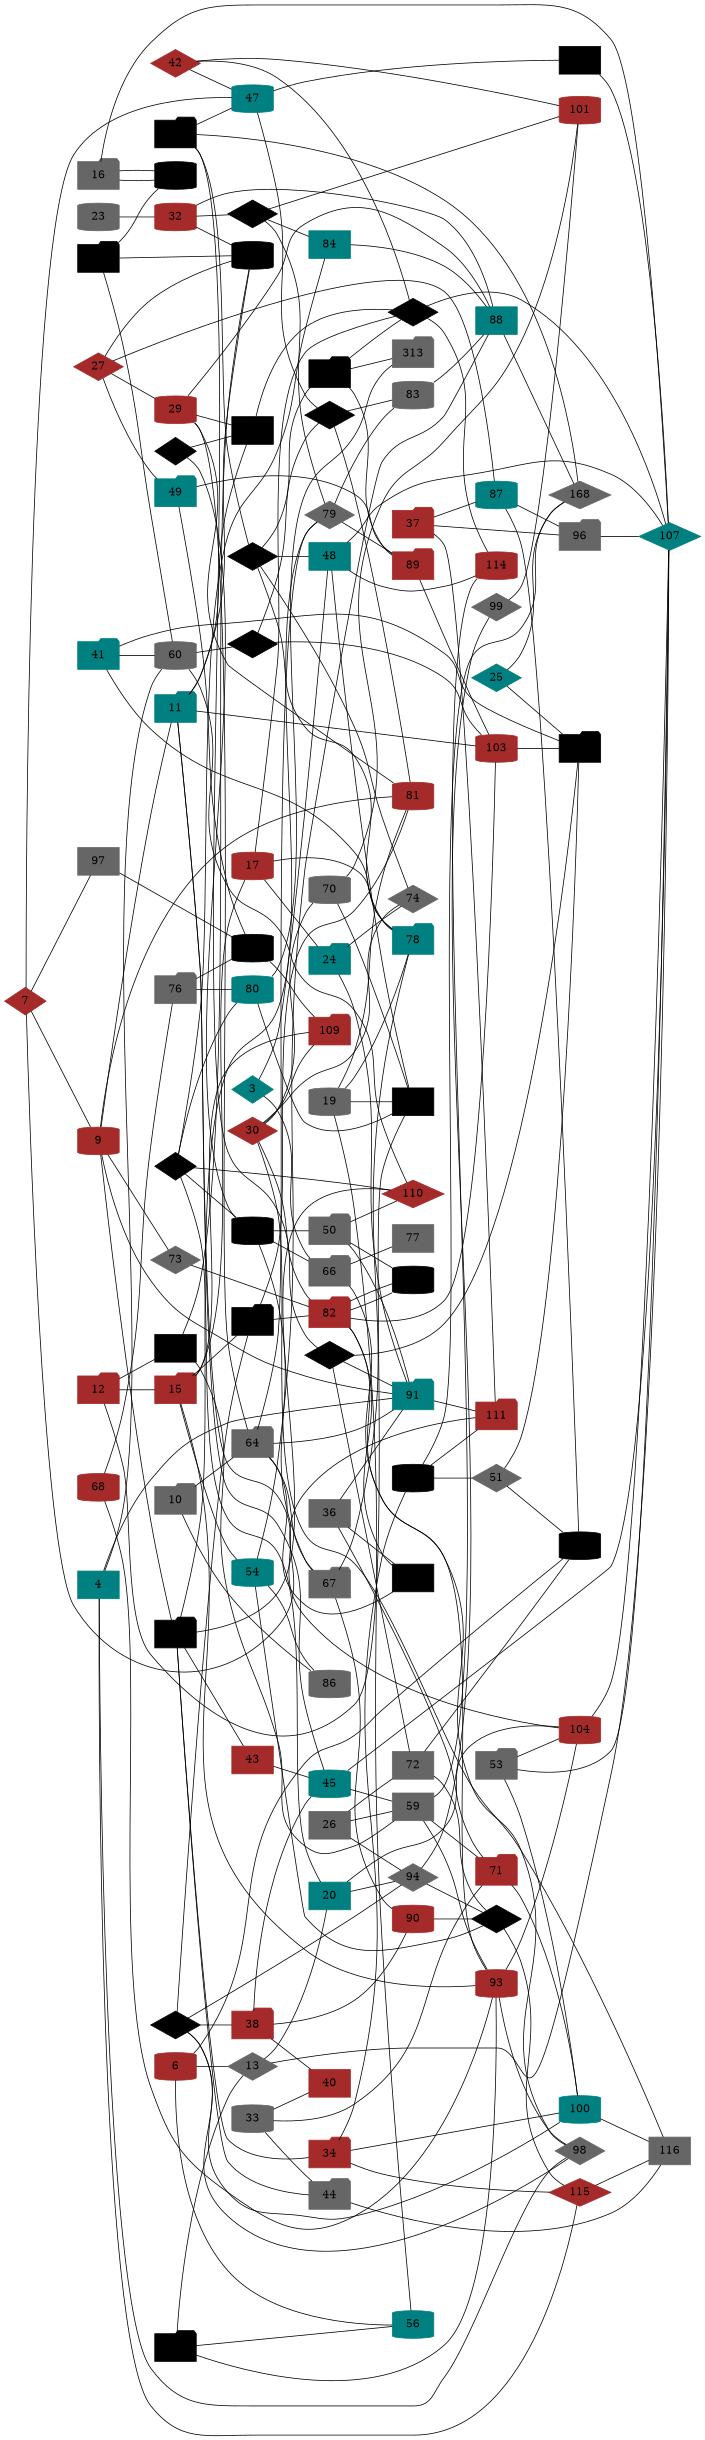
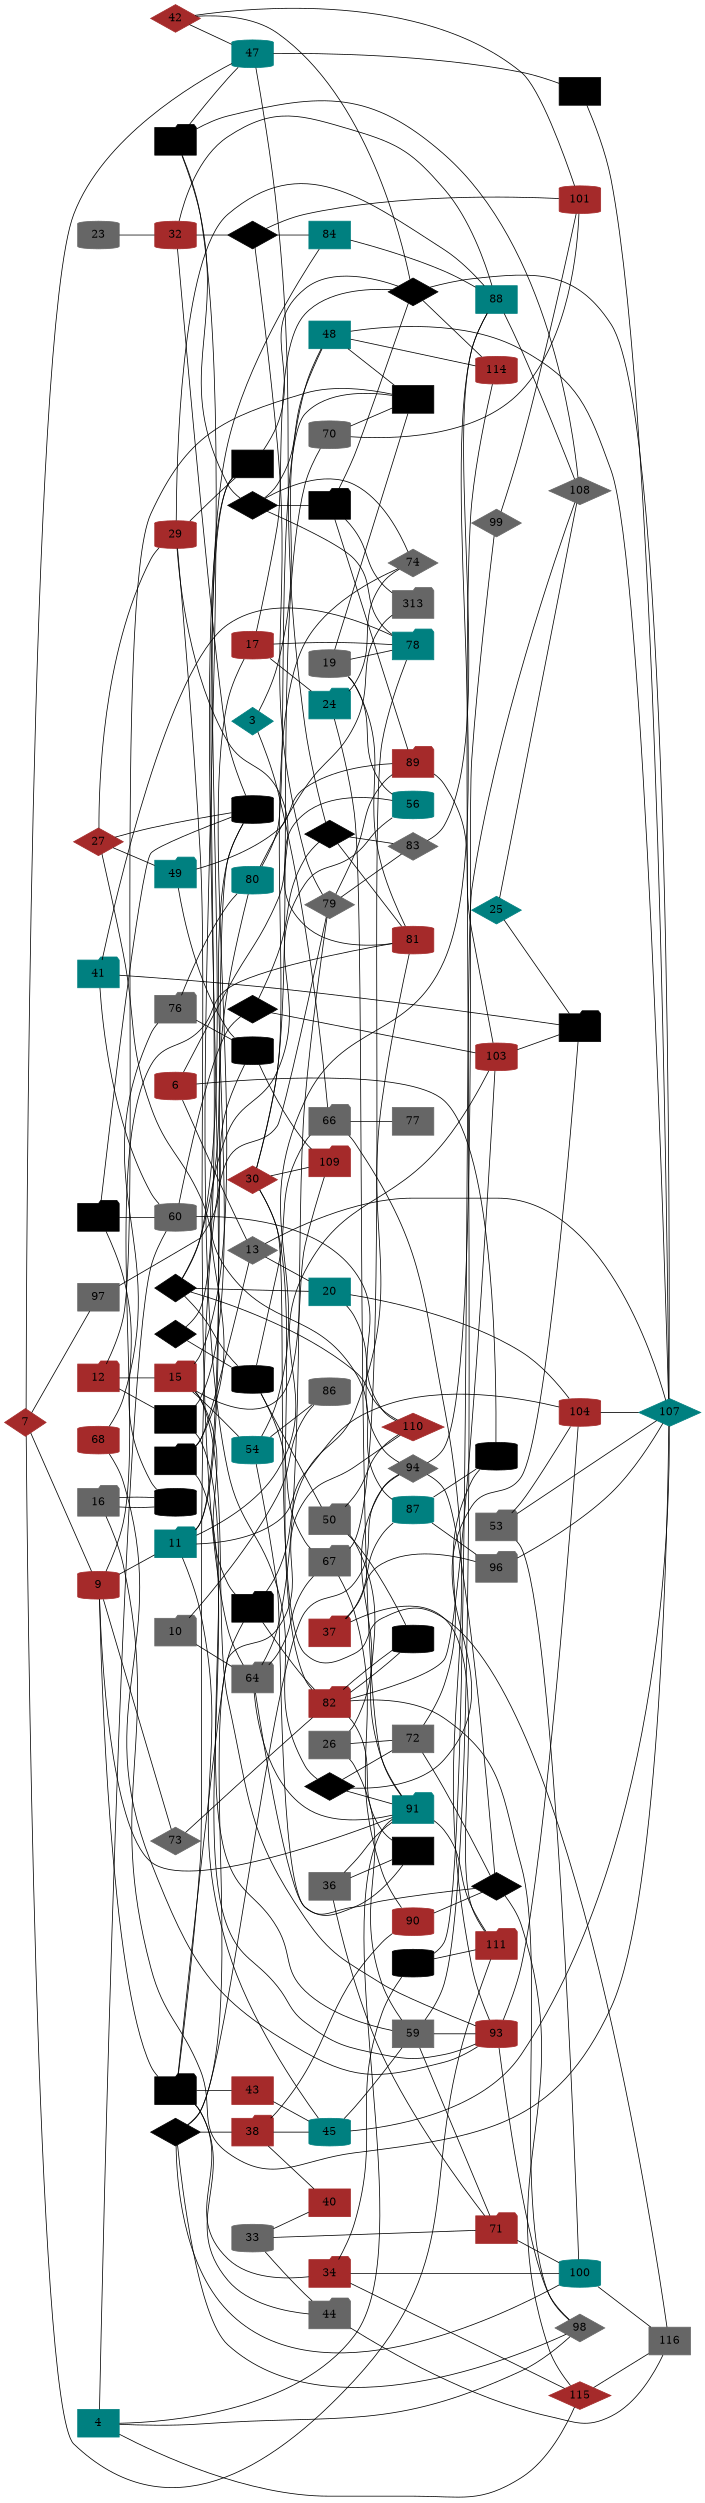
node "83": shape cylinder -> diamond
node "168": label "168" -> "108"
node "51": removed
